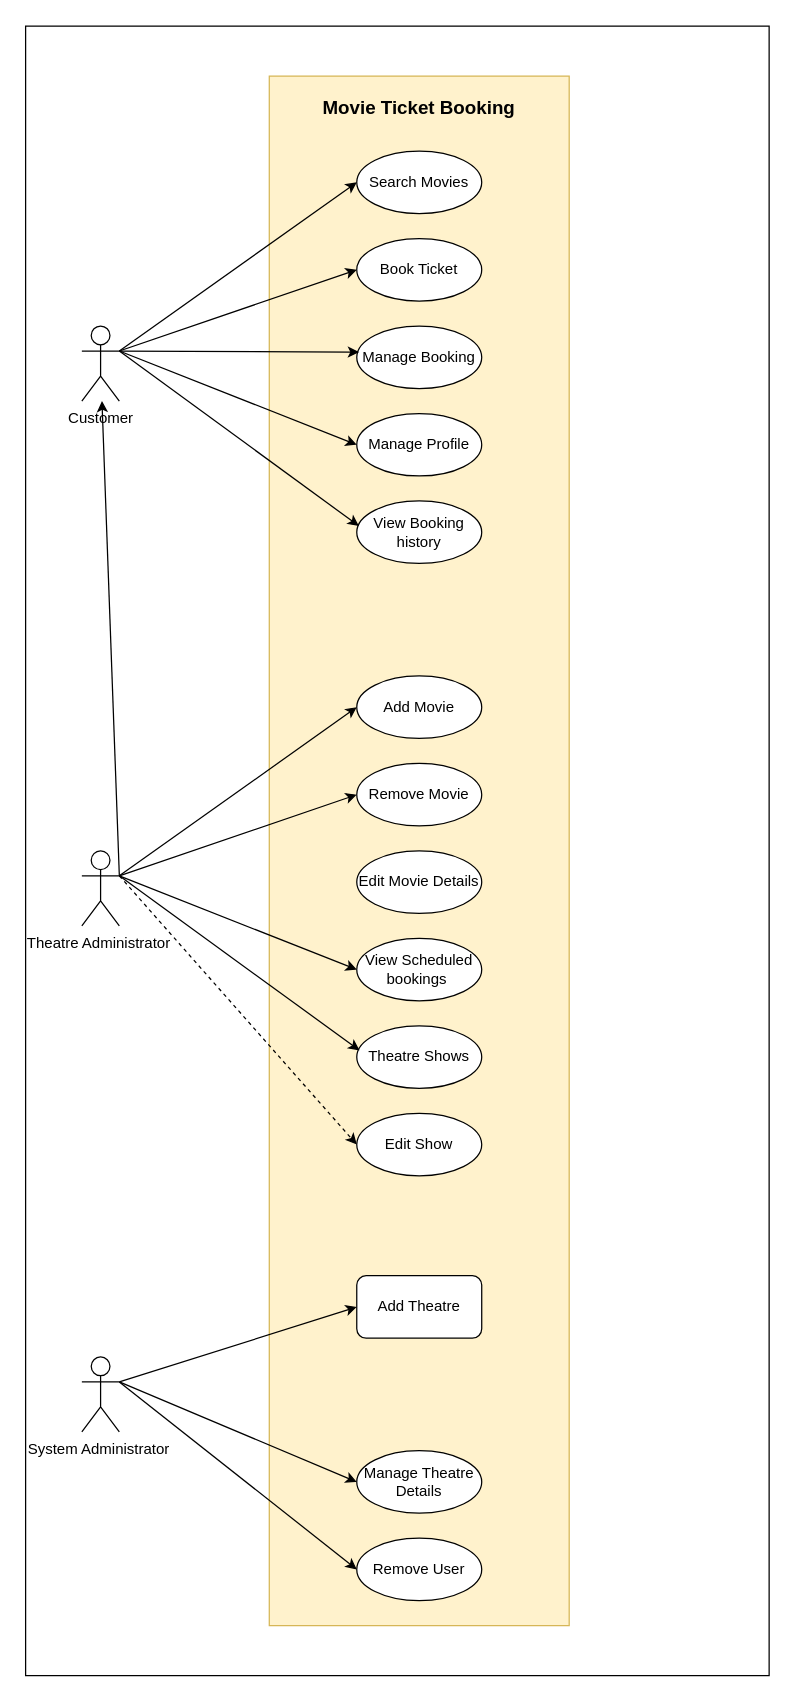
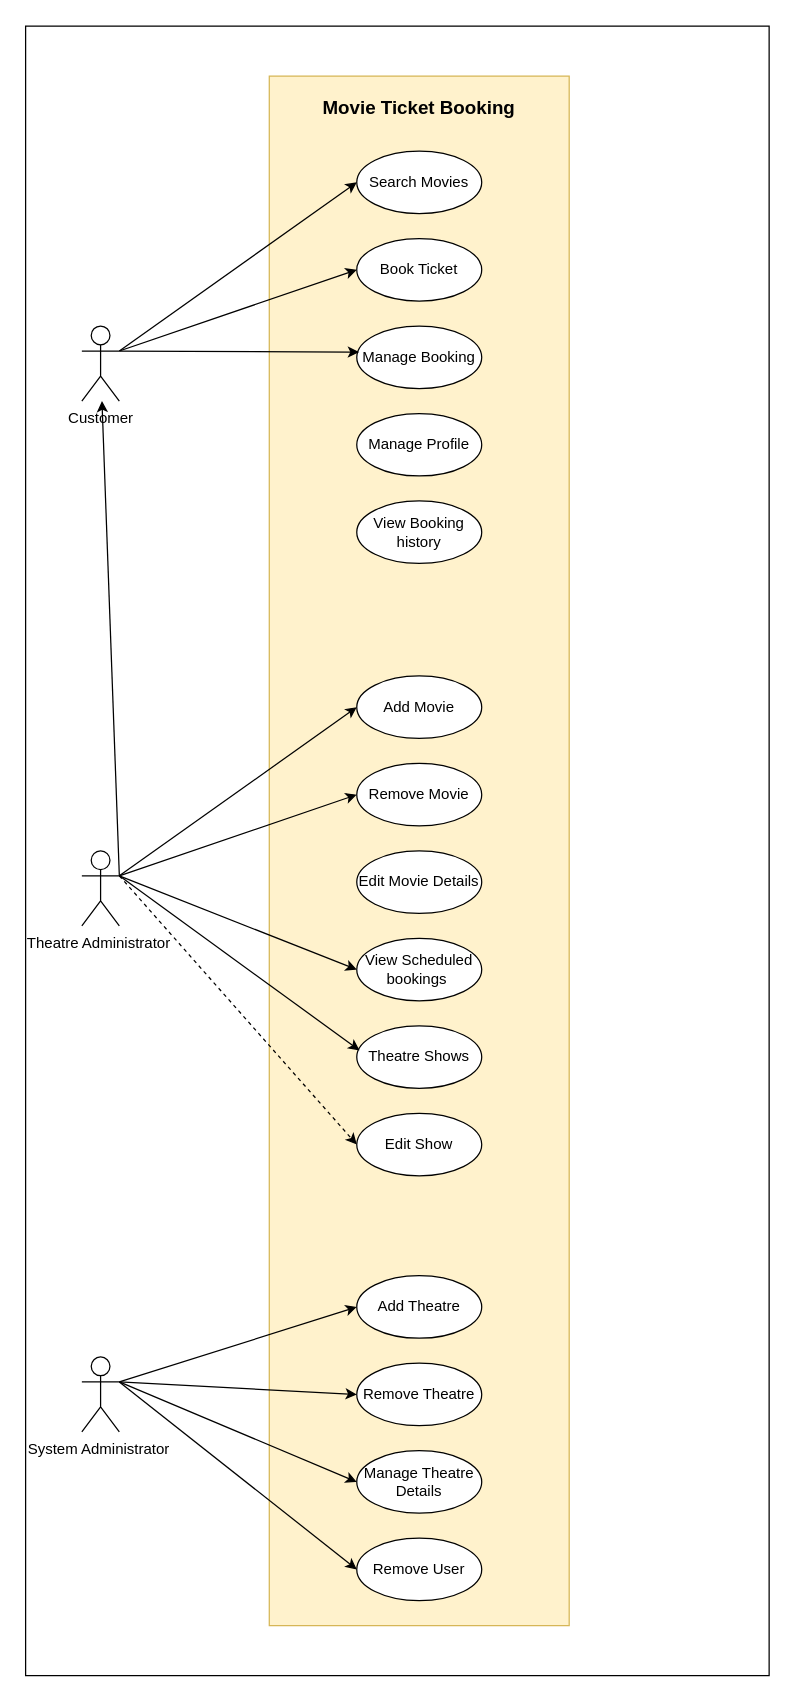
edge "Customer" -> "Manage Profile": removed
edge "Customer" -> "View Booking history": removed
node "Add Theatre": shape rounded rectangle -> ellipse
edge "System Administrator" -> "Remove Theatre": added
node "Remove Theatre": added
